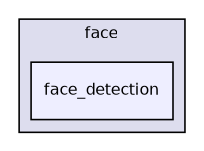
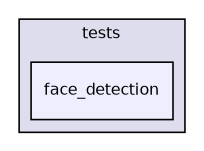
cluster "face": label "face" -> "tests"
